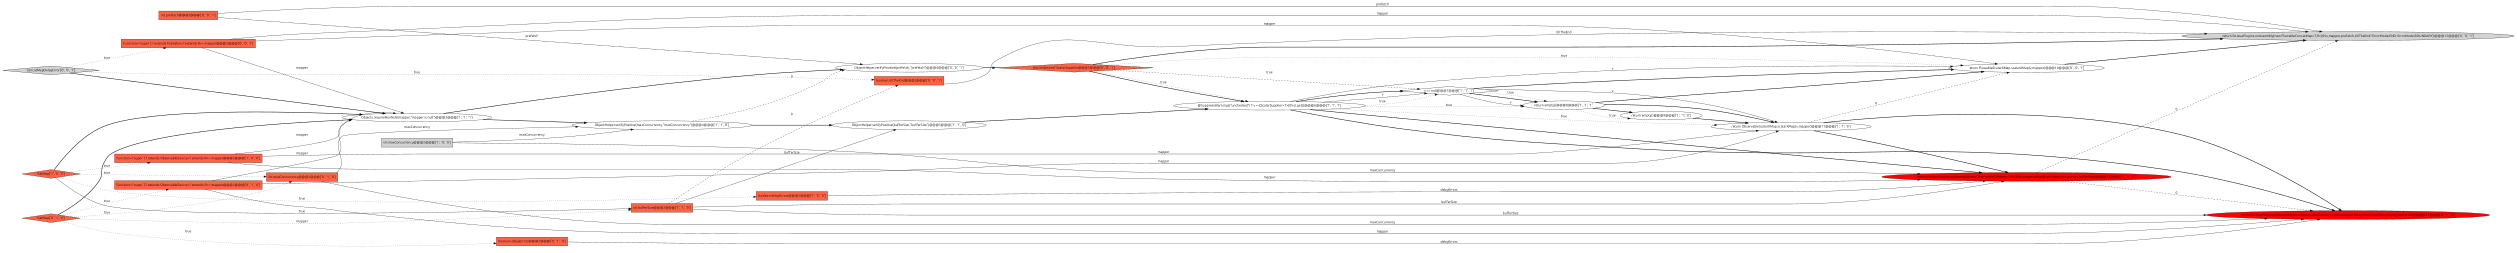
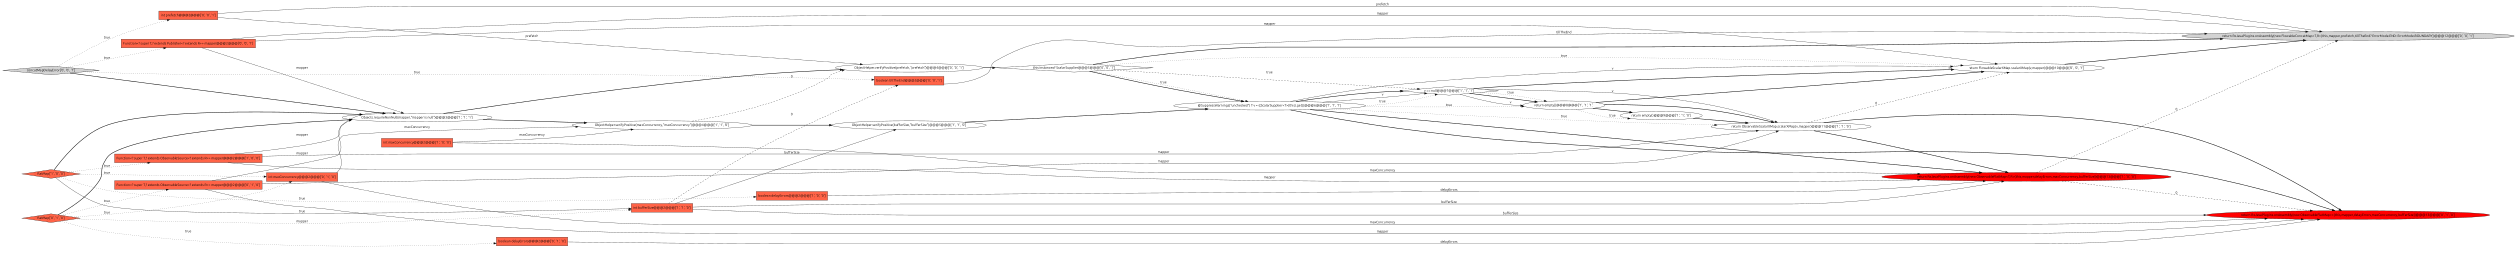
edge "concatMapDelayError['0', '0', '1']" -> "int prefetch@@@2@@@['0', '0', '1']": added, label "true"
node "this instanceof ScalarSupplier@@@5@@@['0', '0', '1']": fillcolor tomato -> white
node "int maxConcurrency@@@2@@@['1', '0', '0']": fillcolor lightgray -> tomato
